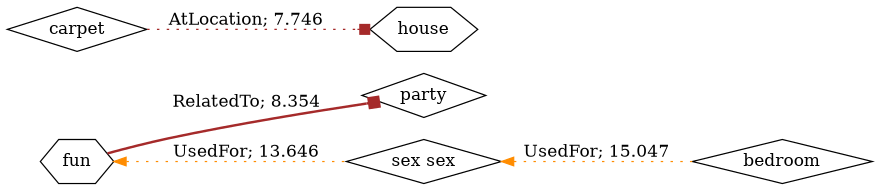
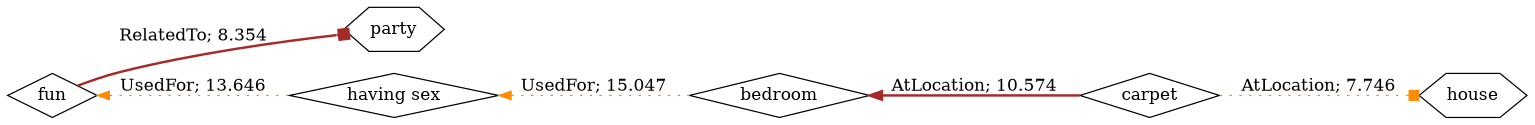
edge "carpet" -> "house": color brown -> darkorange
node "party": shape diamond -> hexagon
edge "carpet" -> "bedroom": added, label "AtLocation; 10.574"
node "fun": shape hexagon -> diamond
node "sex sex": label "sex sex" -> "having sex"
